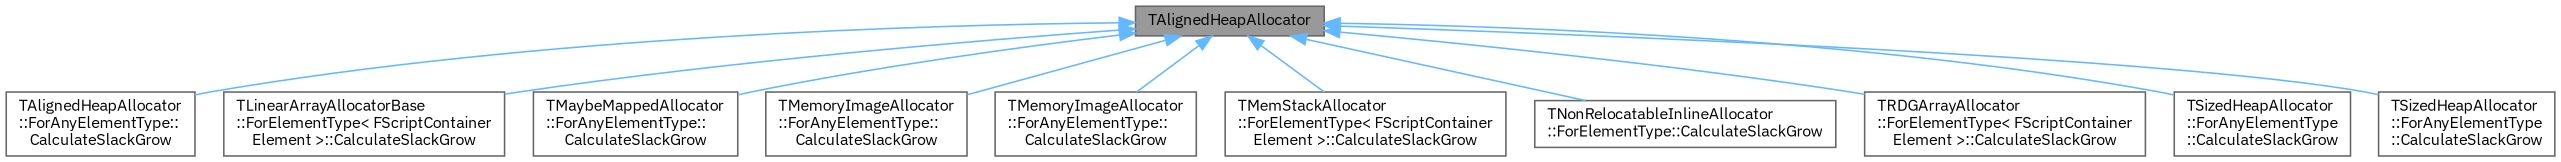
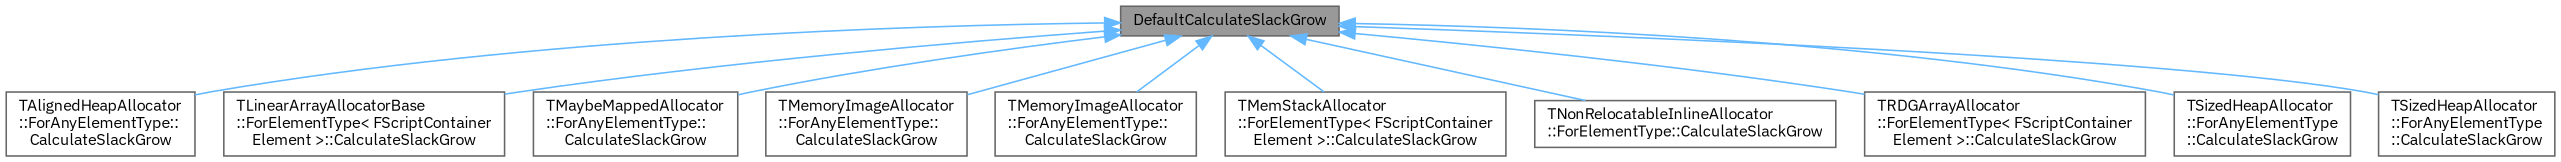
node "TAlignedHeapAllocator": label "TAlignedHeapAllocator" -> "DefaultCalculateSlackGrow"
